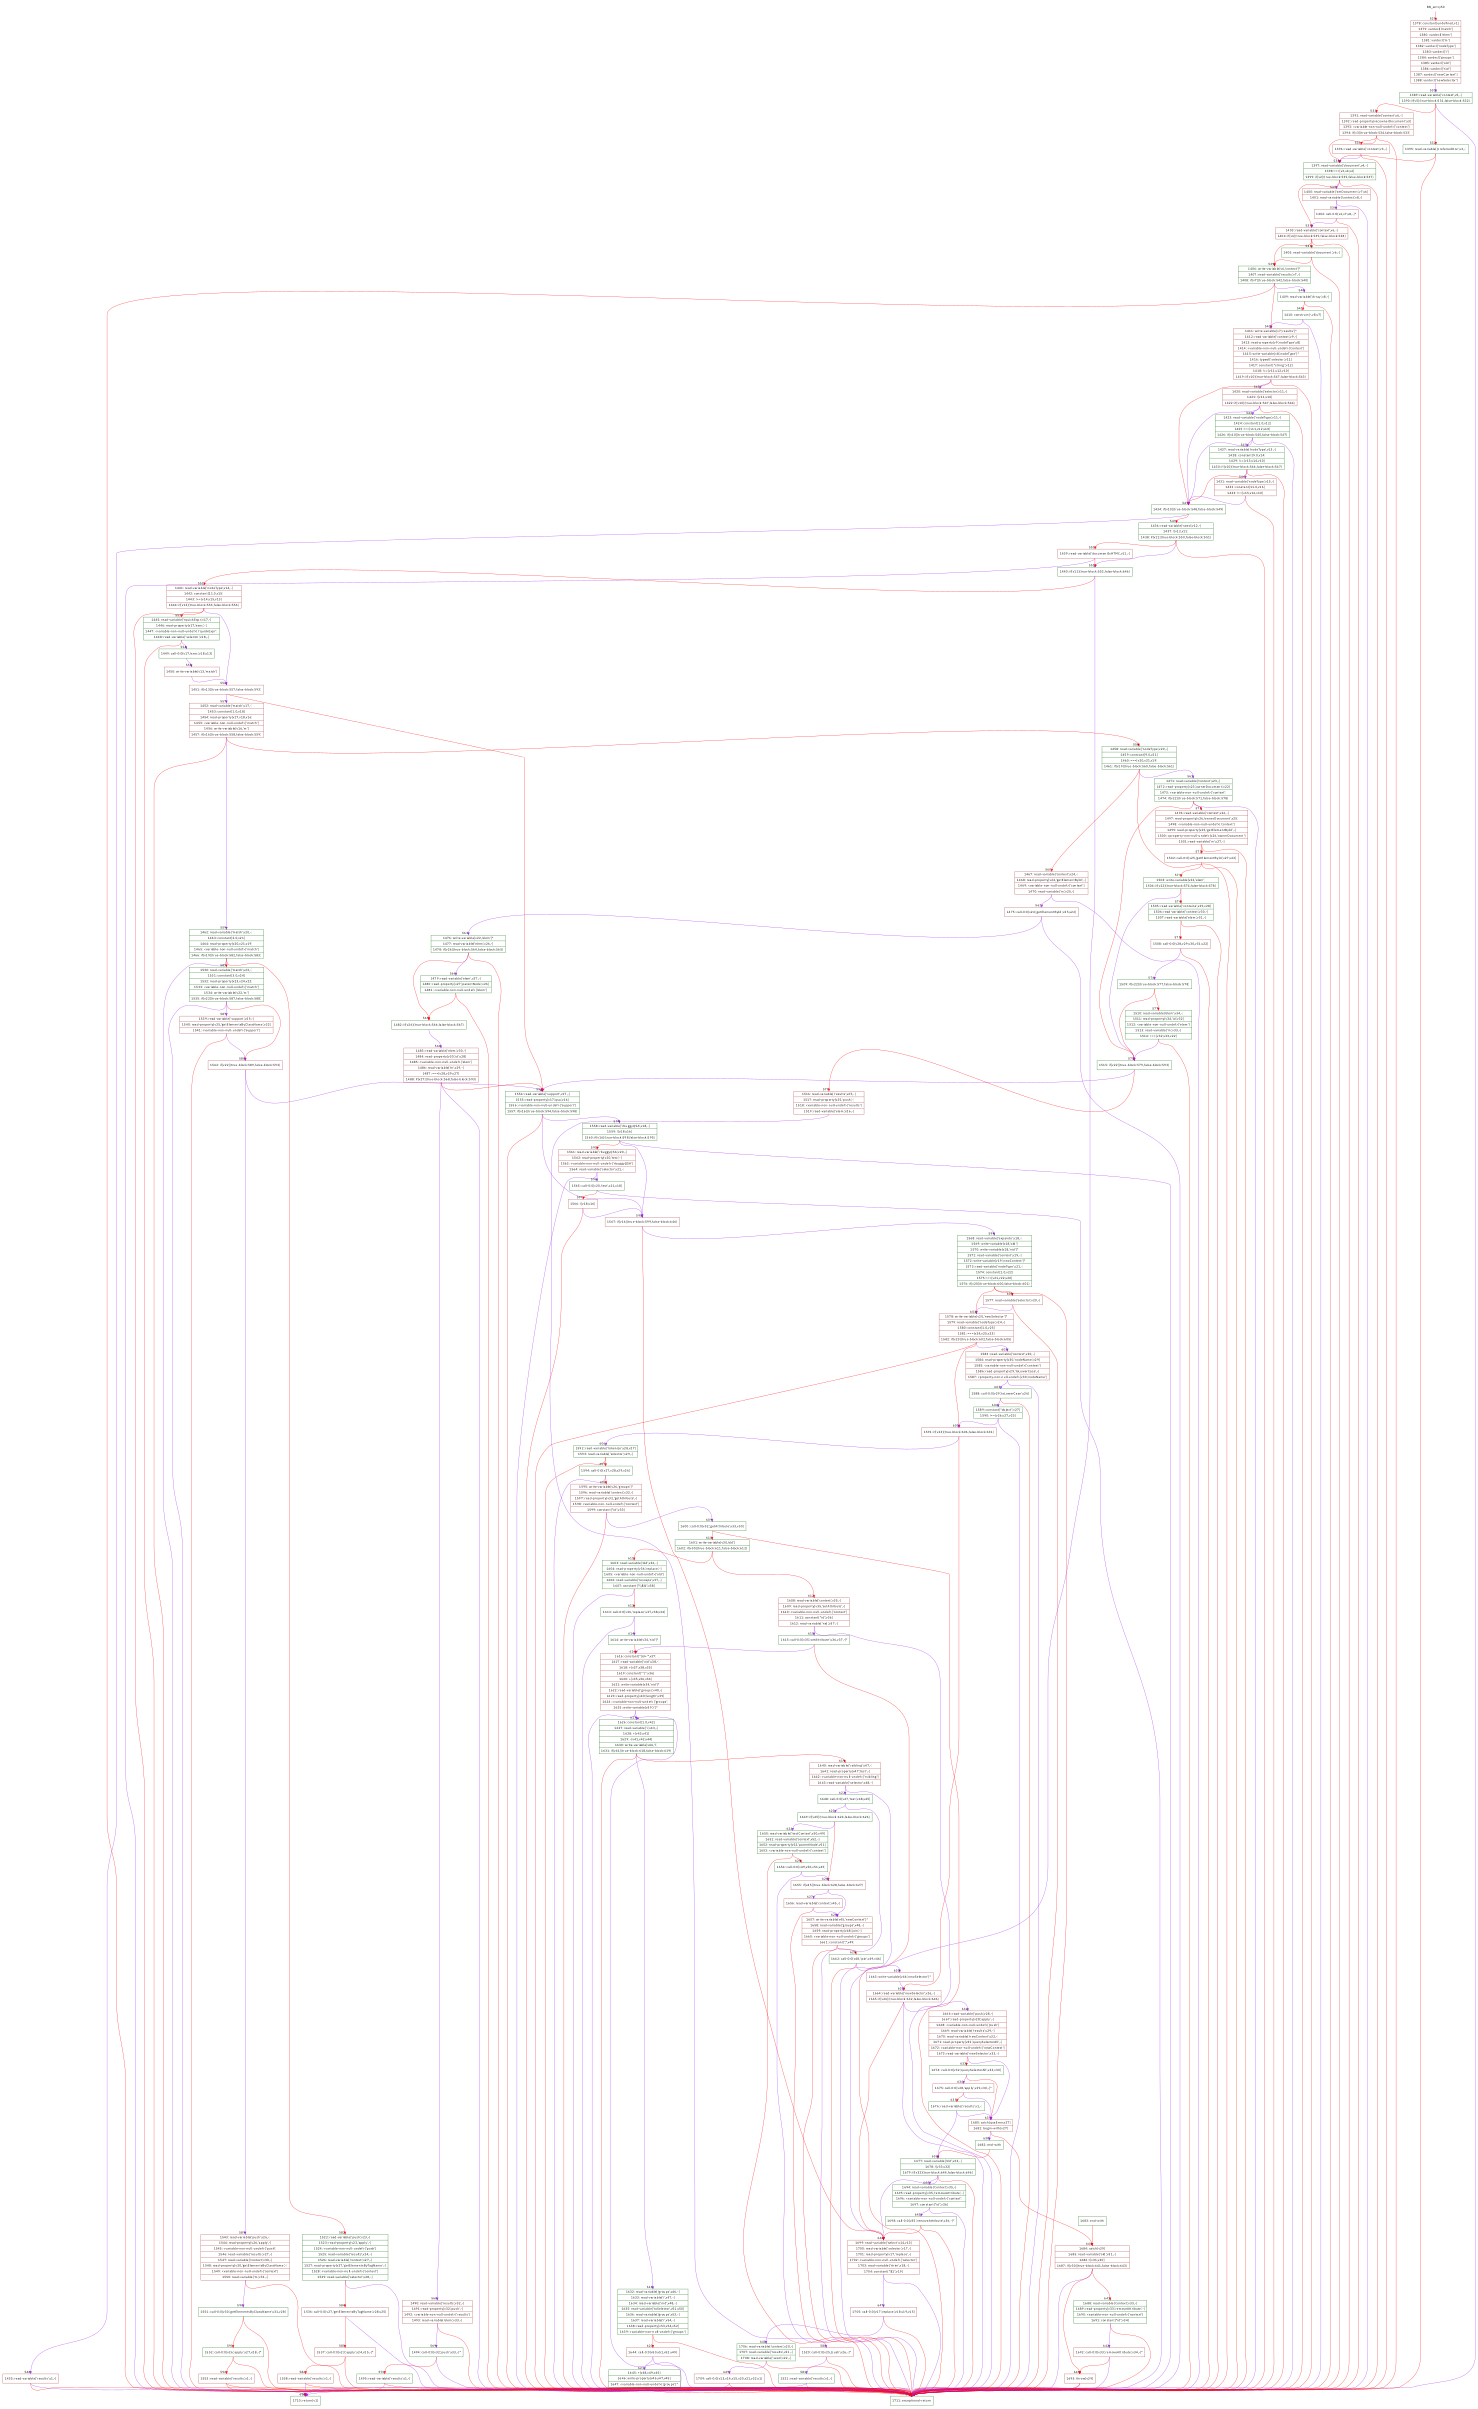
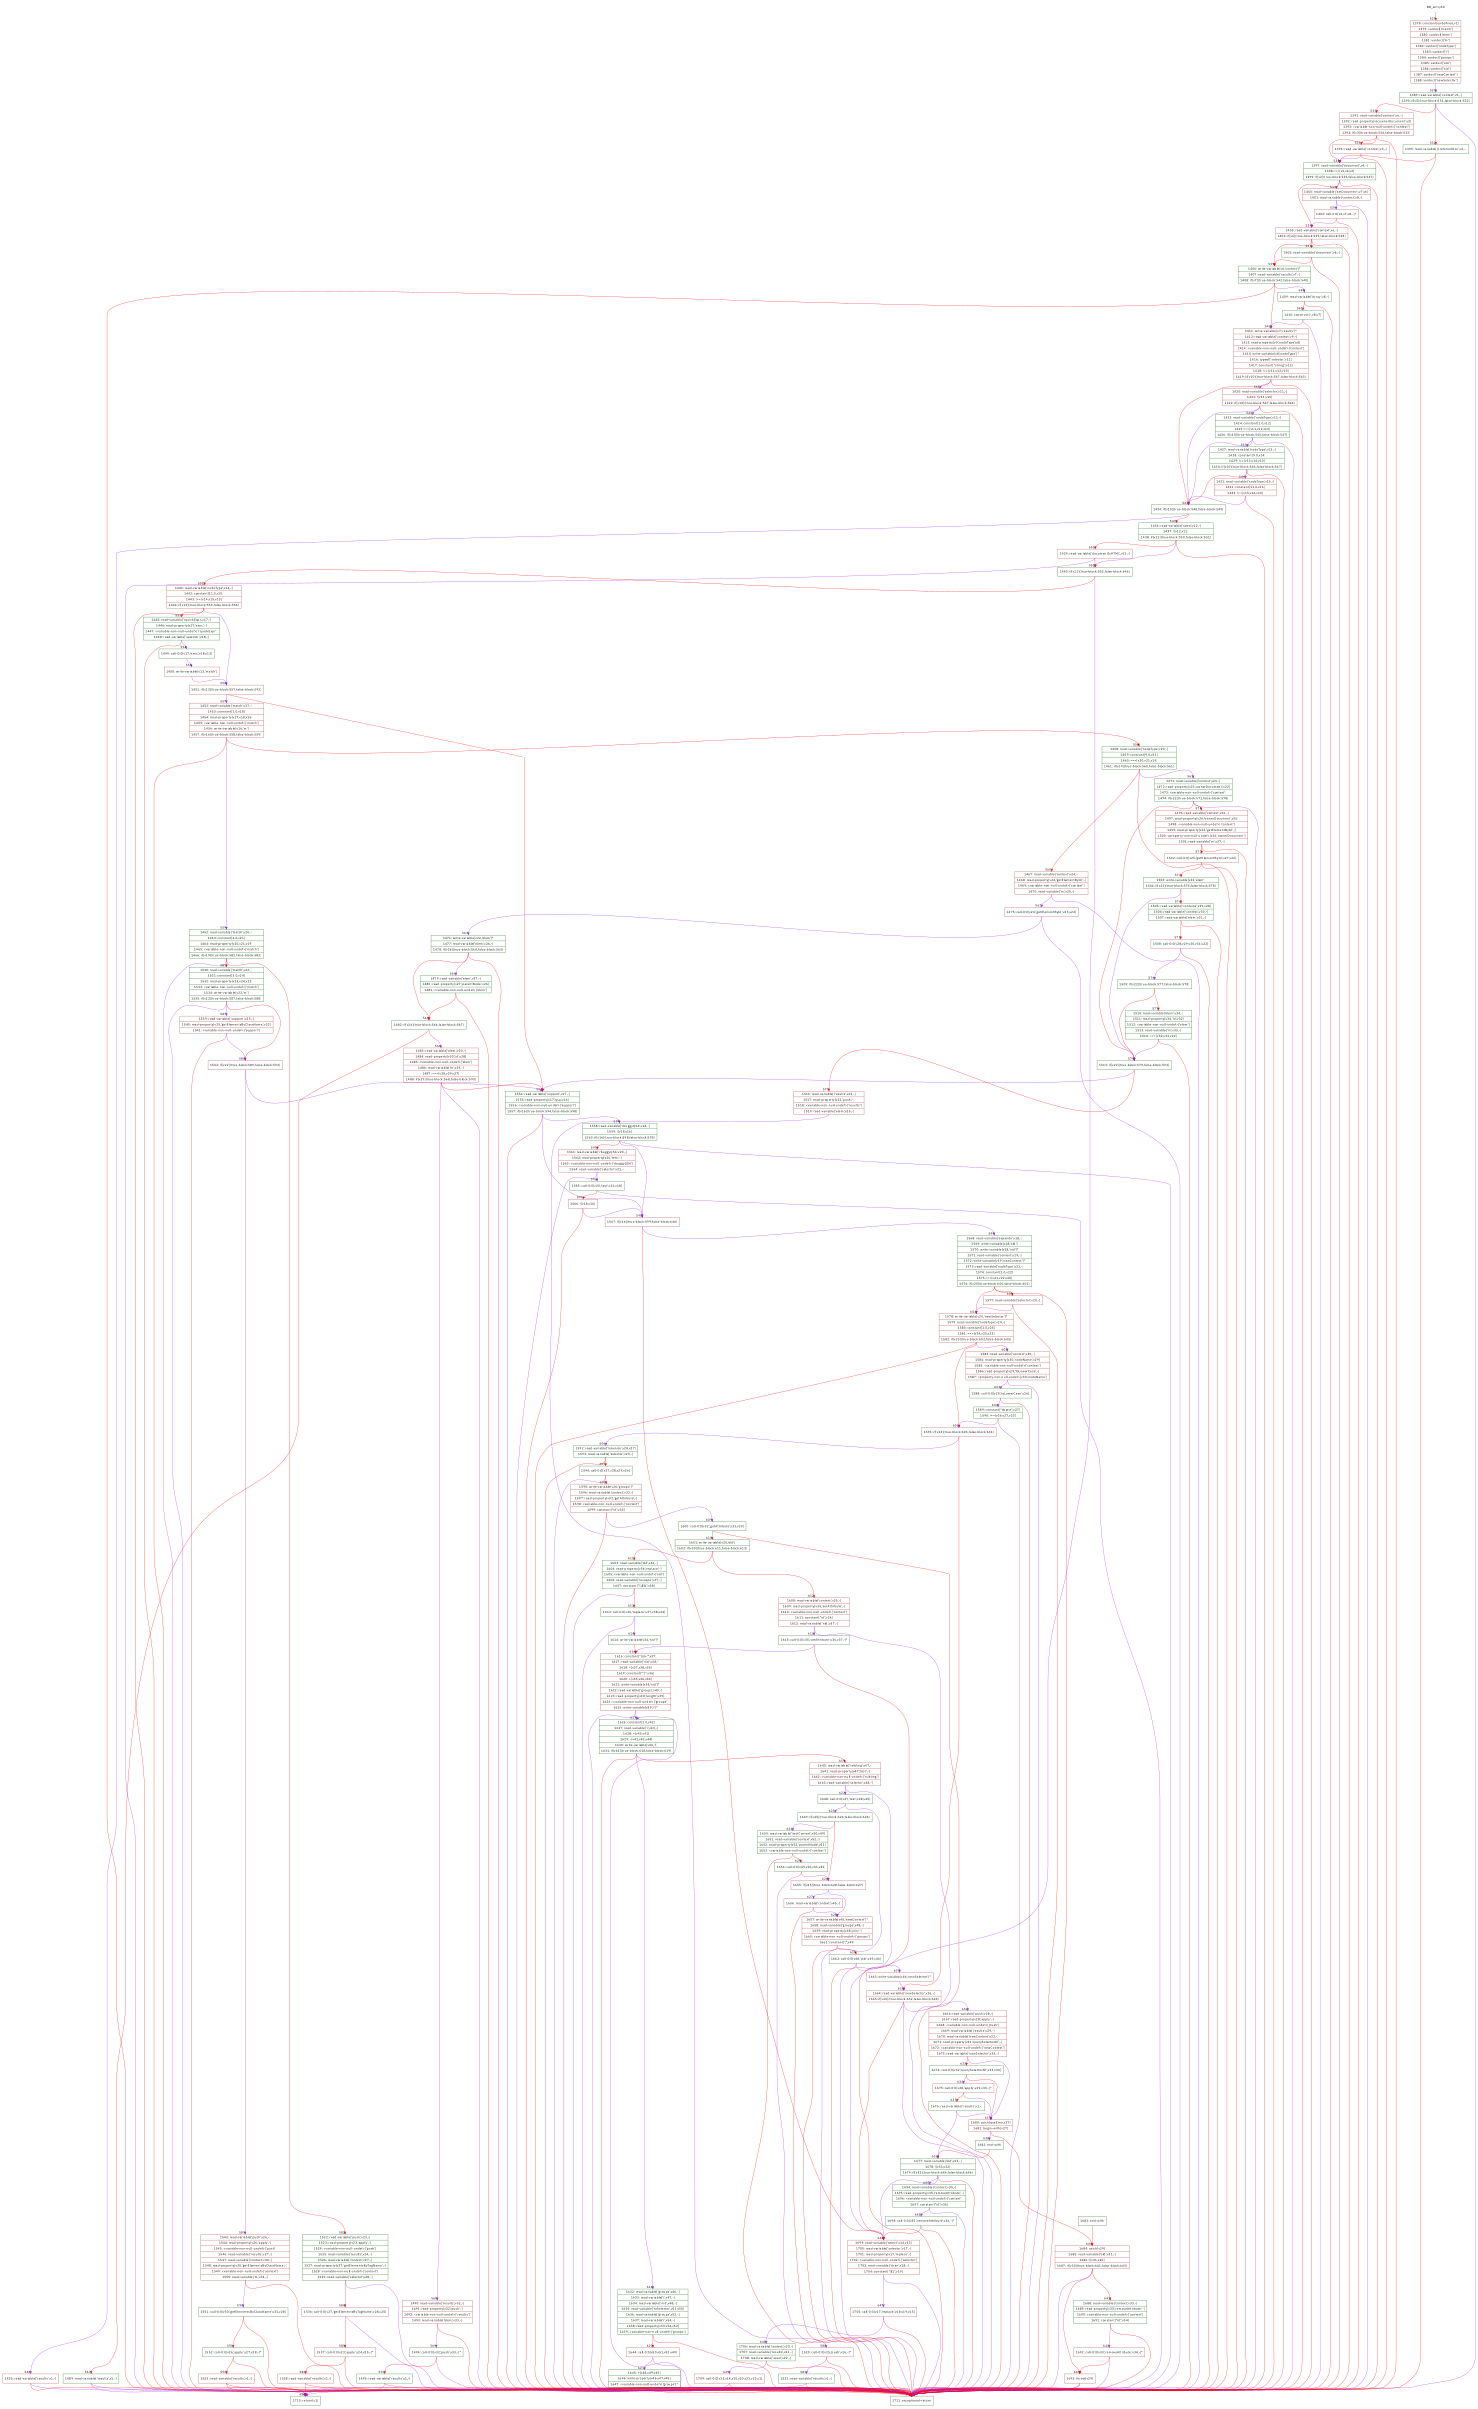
node "1489: read-variable['results',v1,-]": added
